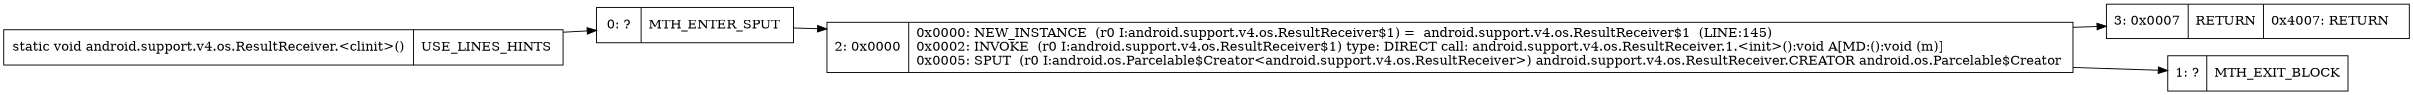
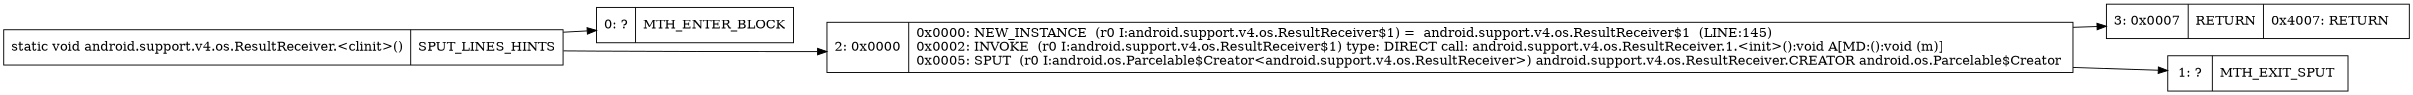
node "0: ?": text "MTH_ENTER_SPUT" -> "MTH_ENTER_BLOCK"
edge "0: ?" -> "2: 0x0000": now "static void android.support.v4.os.ResultReceiver.<clinit>()" -> "2: 0x0000"
node "static void android.support.v4.os.ResultReceiver.<clinit>()": text "USE_LINES_HINTS" -> "SPUT_LINES_HINTS"
node "1: ?": text "MTH_EXIT_BLOCK" -> "MTH_EXIT_SPUT"
